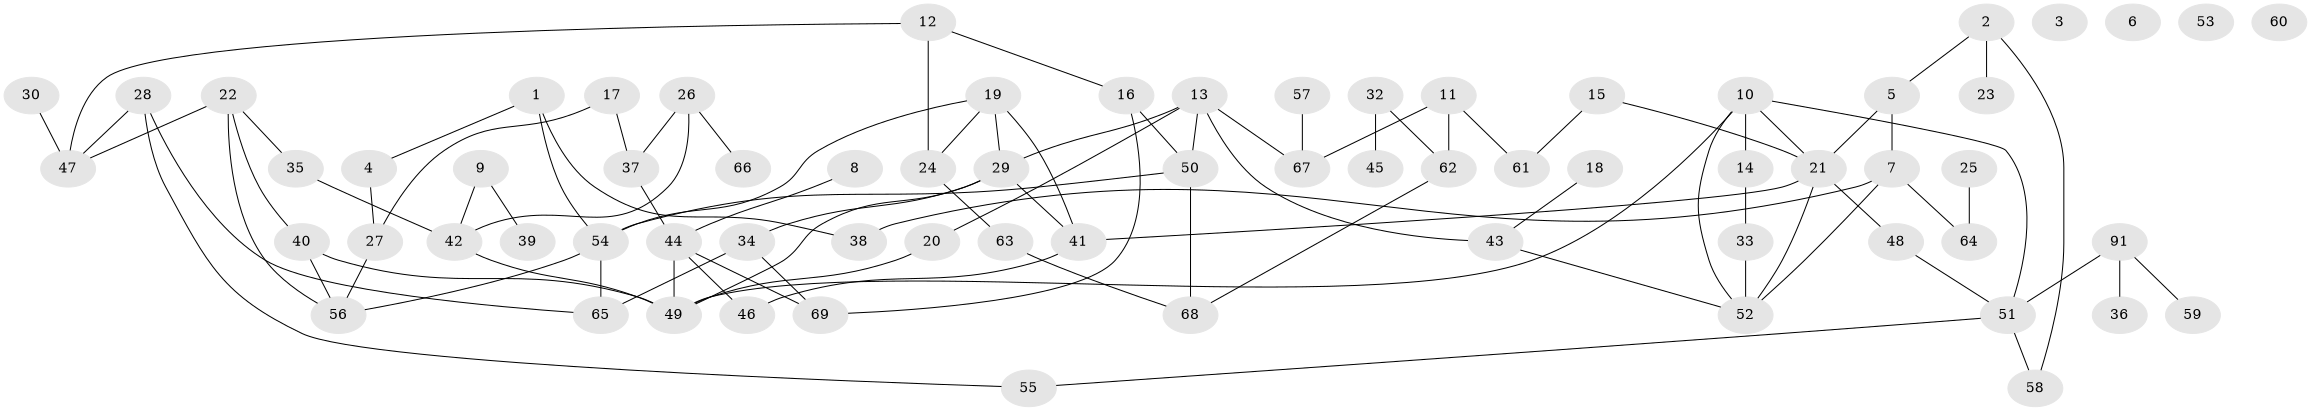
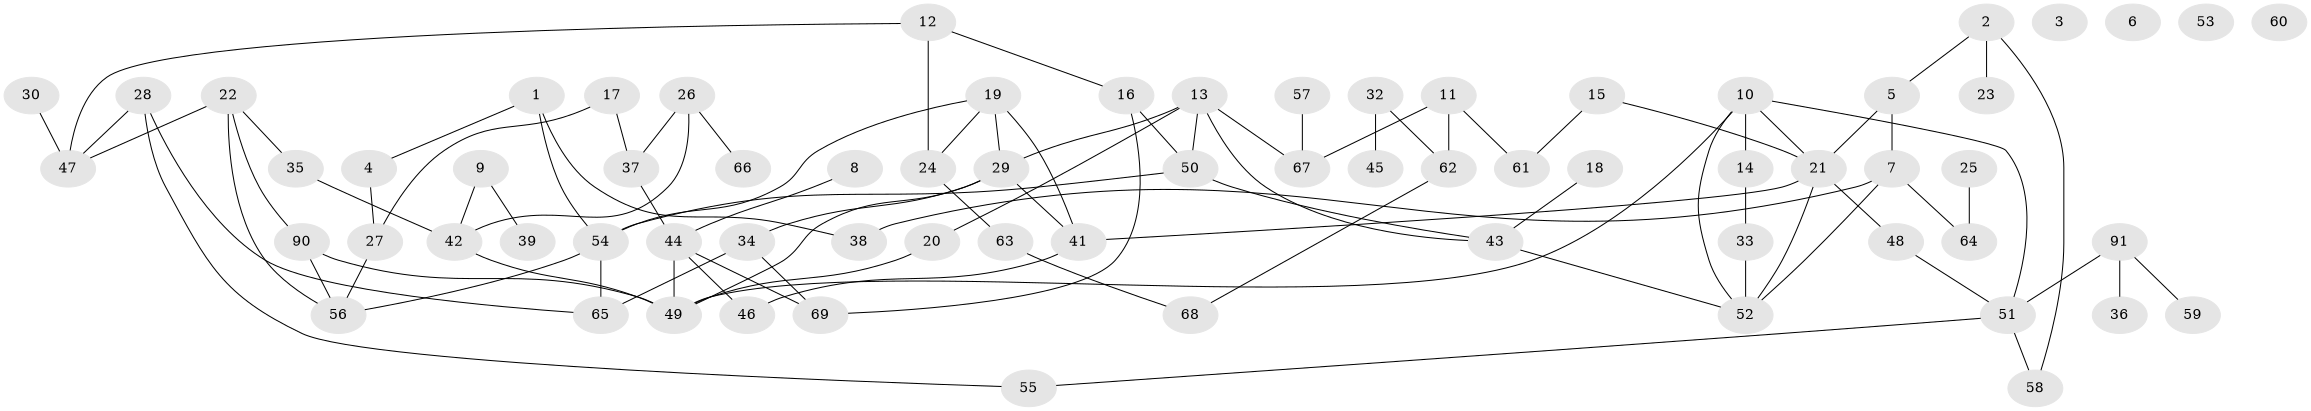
node "40": label "40" -> "90"
edge "50" -- "68": now "50" -- "43"
